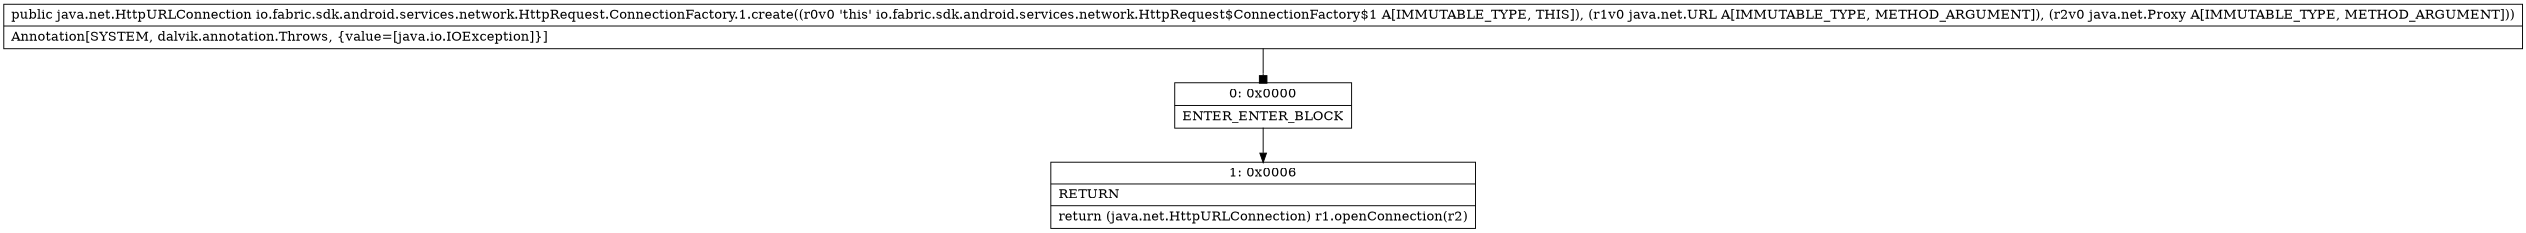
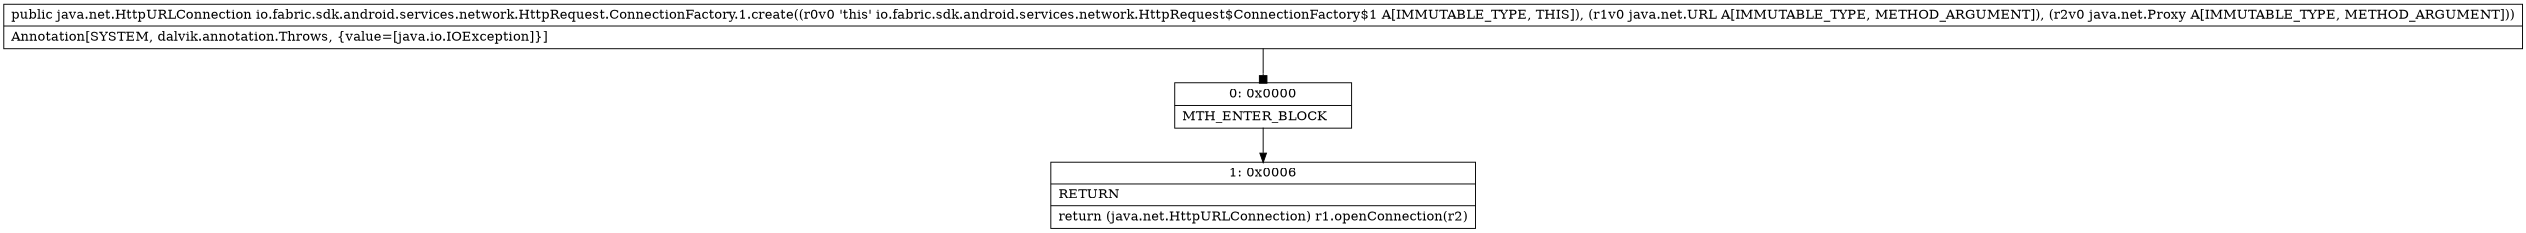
node "0: 0x0000": text "ENTER_ENTER_BLOCK" -> "MTH_ENTER_BLOCK"
